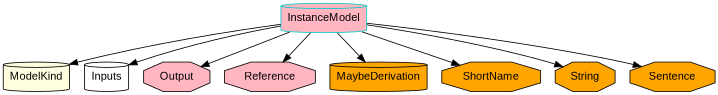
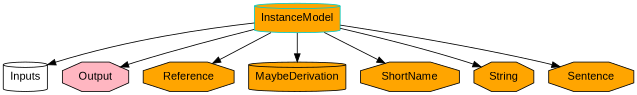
node "InstanceModel": fillcolor lightpink -> orange
node "ModelKind": removed
node "Reference": fillcolor lightpink -> orange
